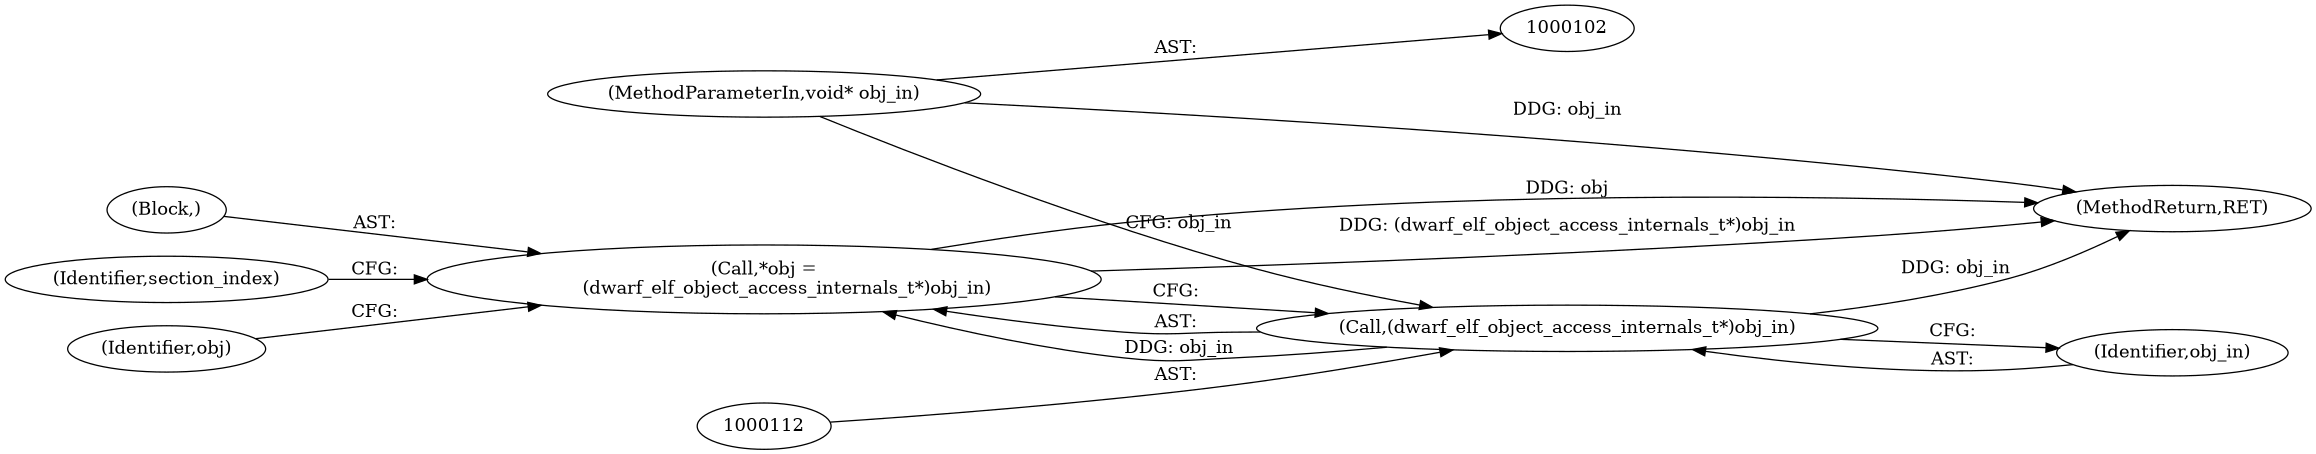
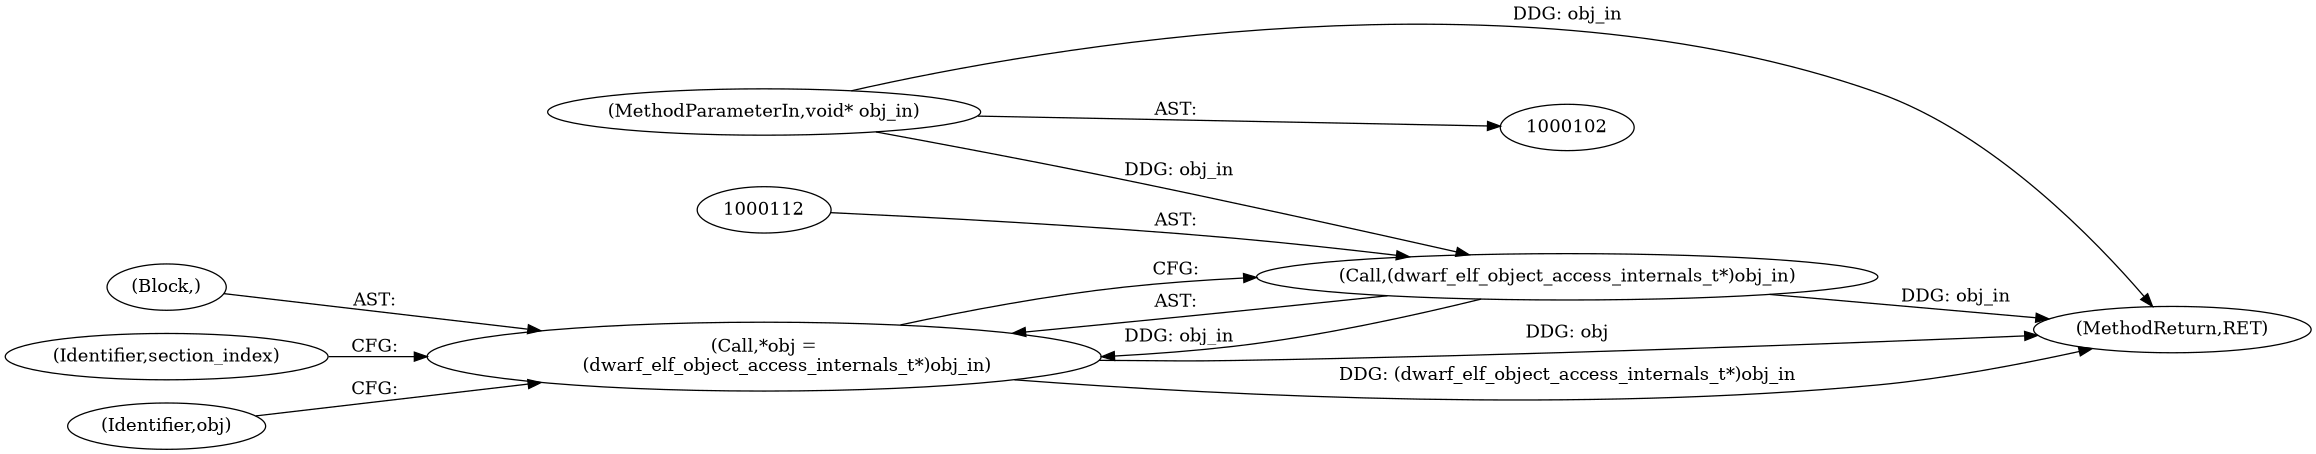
edge "(MethodParameterIn,void* obj_in)" -> "(Call,(dwarf_elf_object_access_internals_t*)obj_in)": label "CFG: obj_in" -> "DDG: obj_in"
node "(Identifier,obj_in)": removed
